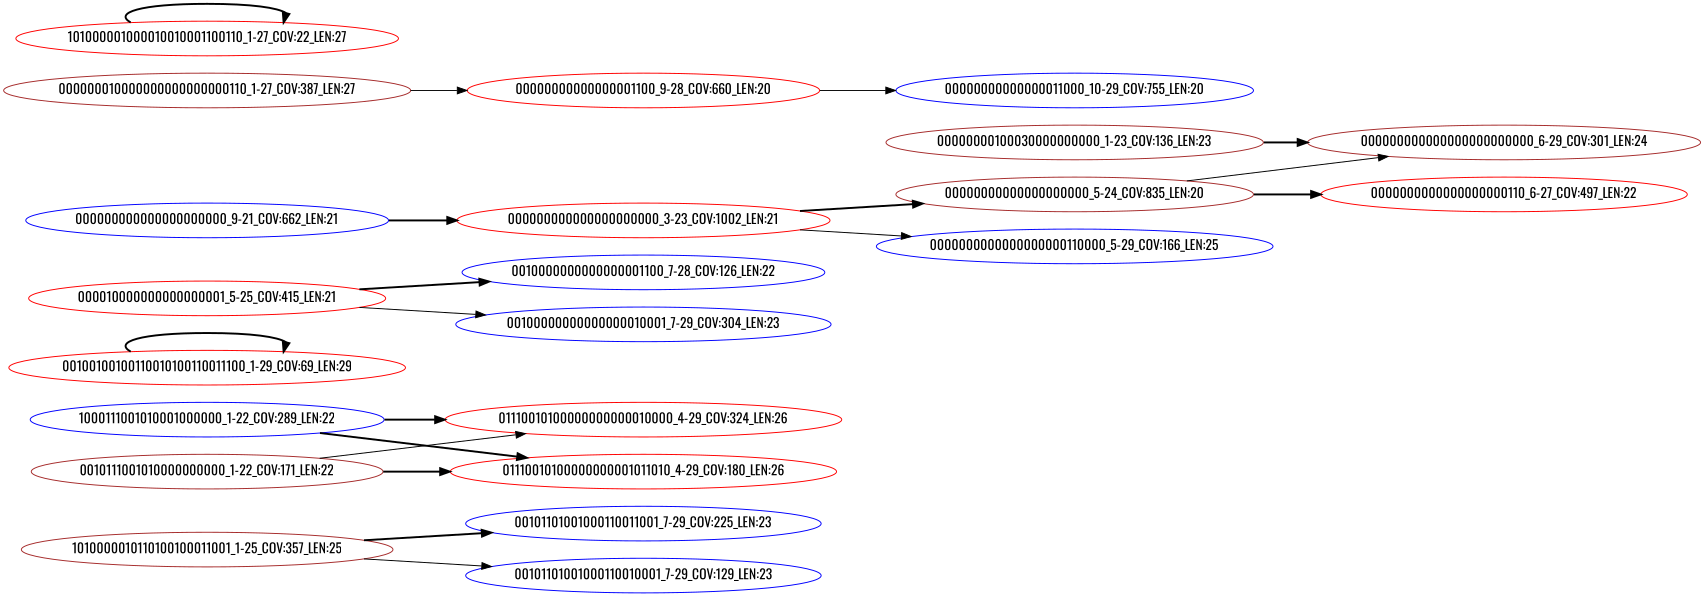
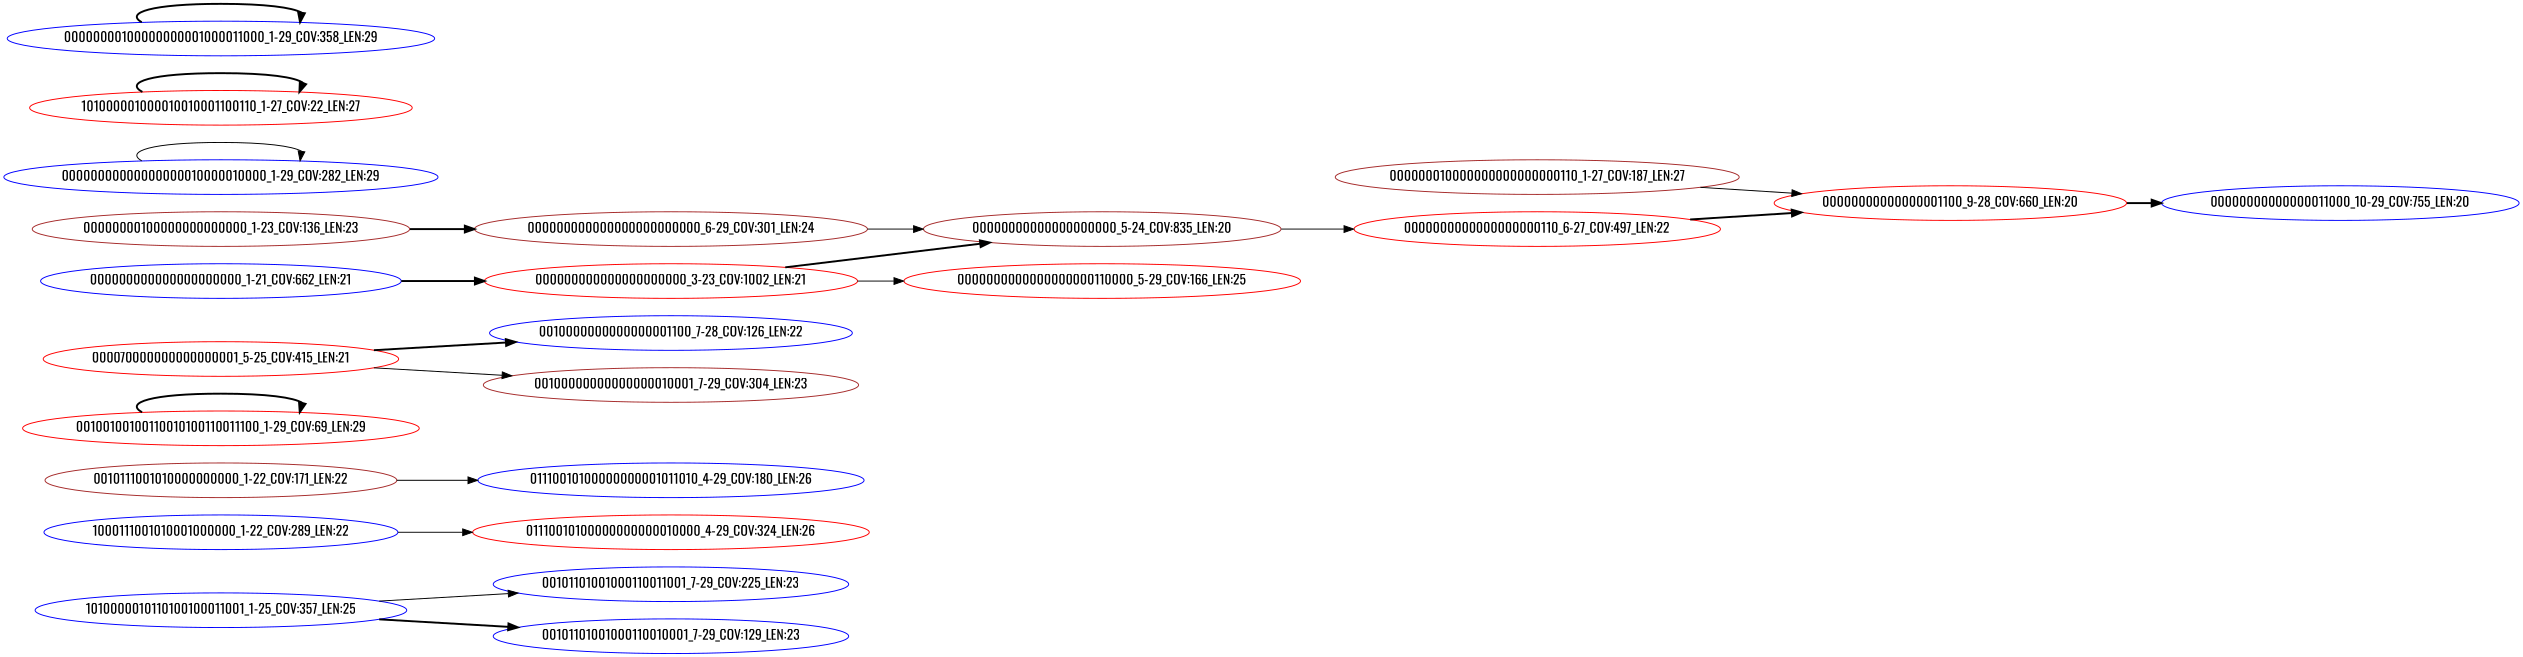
node "00000000100000000001000011000_1-29_COV:358_LEN:29": added
node "000000010000000000000000110_1-27_COV:387_LEN:27": label "000000010000000000000000110_1-27_COV:387_LEN:27" -> "000000010000000000000000110_1-27_COV:187_LEN:27"
edge "00000000000000001100_9-28_COV:660_LEN:20" -> "00000000000000011000_10-29_COV:755_LEN:20": style solid -> bold
node "00000000100030000000000_1-23_COV:136_LEN:23": label "00000000100030000000000_1-23_COV:136_LEN:23" -> "00000000100000000000000_1-23_COV:136_LEN:23"
edge "00000000000000000000_5-24_COV:835_LEN:20" -> "000000000000000000000000_6-29_COV:301_LEN:24": reversed
node "00000000000000000010000010000_1-29_COV:282_LEN:29": added
edge "00000000000000000000_5-24_COV:835_LEN:20" -> "0000000000000000000110_6-27_COV:497_LEN:22": style bold -> solid
edge "0000000000000000000110_6-27_COV:497_LEN:22" -> "00000000000000001100_9-28_COV:660_LEN:20": added
node "000000000000000000000_9-21_COV:662_LEN:21": label "000000000000000000000_9-21_COV:662_LEN:21" -> "000000000000000000000_1-21_COV:662_LEN:21"
node "0000000000000000000110000_5-29_COV:166_LEN:25": color blue -> red
node "000010000000000000001_5-25_COV:415_LEN:21": label "000010000000000000001_5-25_COV:415_LEN:21" -> "000070000000000000001_5-25_COV:415_LEN:21"
node "00100000000000000010001_7-29_COV:304_LEN:23": color blue -> brown
edge "1000111001010001000000_1-22_COV:289_LEN:22" -> "01110010100000000000010000_4-29_COV:324_LEN:26": style bold -> solid
edge "1000111001010001000000_1-22_COV:289_LEN:22" -> "01110010100000000001011010_4-29_COV:180_LEN:26": removed
edge "0010111001010000000000_1-22_COV:171_LEN:22" -> "01110010100000000000010000_4-29_COV:324_LEN:26": removed
edge "0010111001010000000000_1-22_COV:171_LEN:22" -> "01110010100000000001011010_4-29_COV:180_LEN:26": style bold -> solid
node "01110010100000000001011010_4-29_COV:180_LEN:26": color red -> blue
edge "1010000010110100100011001_1-25_COV:357_LEN:25" -> "00101101001000110011001_7-29_COV:225_LEN:23": style bold -> solid
node "1010000010110100100011001_1-25_COV:357_LEN:25": color brown -> blue
edge "1010000010110100100011001_1-25_COV:357_LEN:25" -> "00101101001000110010001_7-29_COV:129_LEN:23": style solid -> bold
